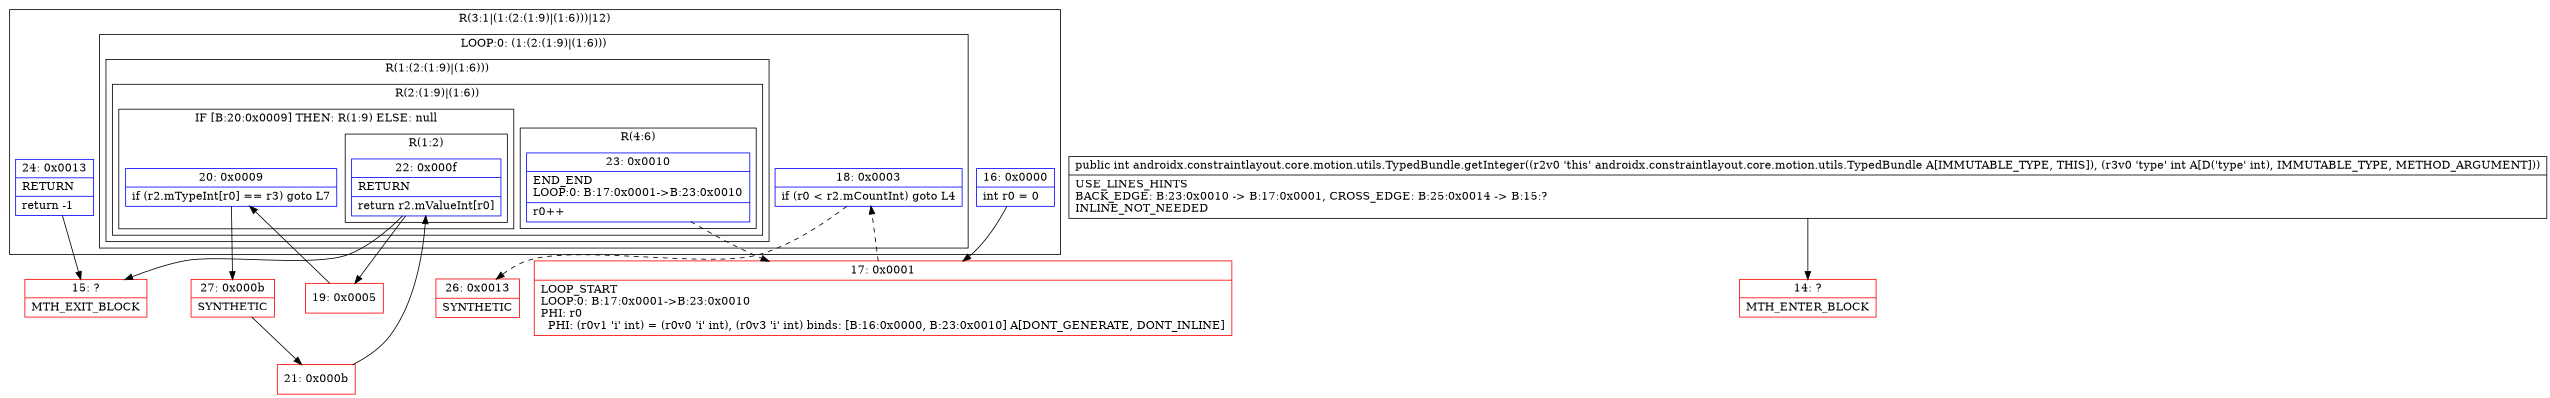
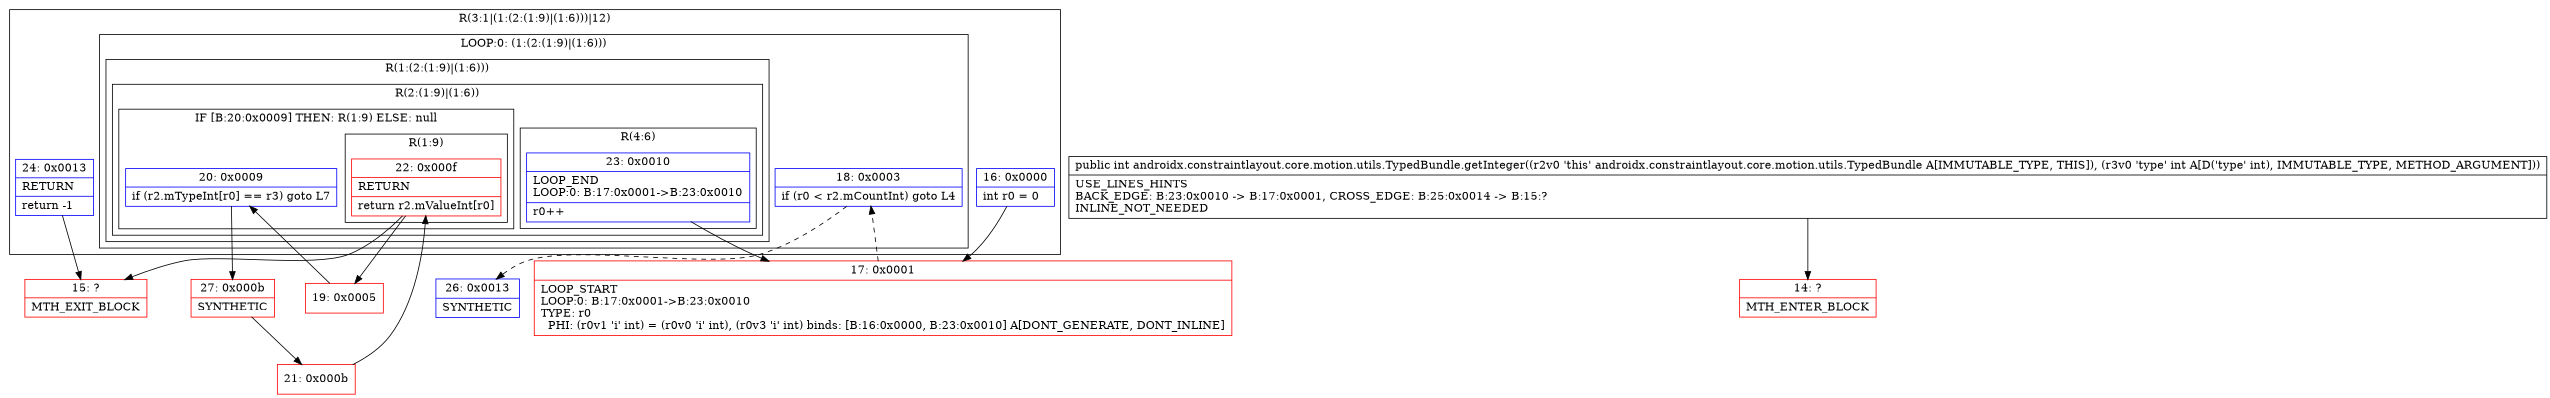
cluster "R(1:2)": label "R(1:2)" -> "R(1:9)"
node "23: 0x0010": text "END_END" -> "LOOP_END"
node "22: 0x000f": color blue -> red
edge "23: 0x0010" -> "17: 0x0001": style dashed -> solid
node "26: 0x0013": color red -> blue
node "17: 0x0001": text "PHI: r0" -> "TYPE: r0"
